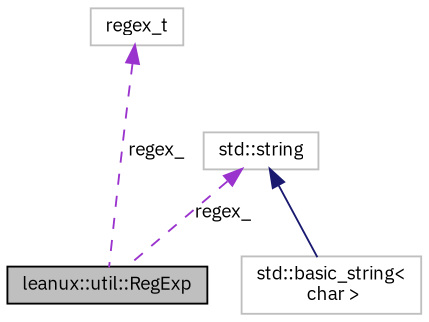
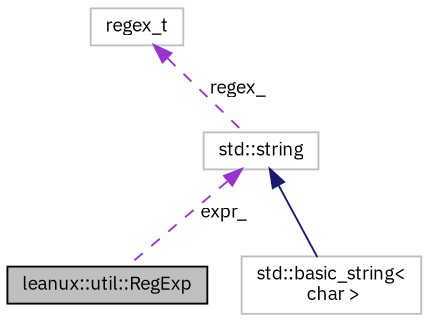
edge "leanux::util::RegExp" -> "regex_t": now "std::string" -> "regex_t"
edge "leanux::util::RegExp" -> "std::string": label " regex_" -> " expr_"
